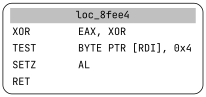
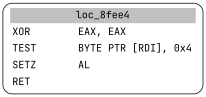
node "loc_8fee4": text "XOR        EAX, XOR" -> "XOR        EAX, EAX"
